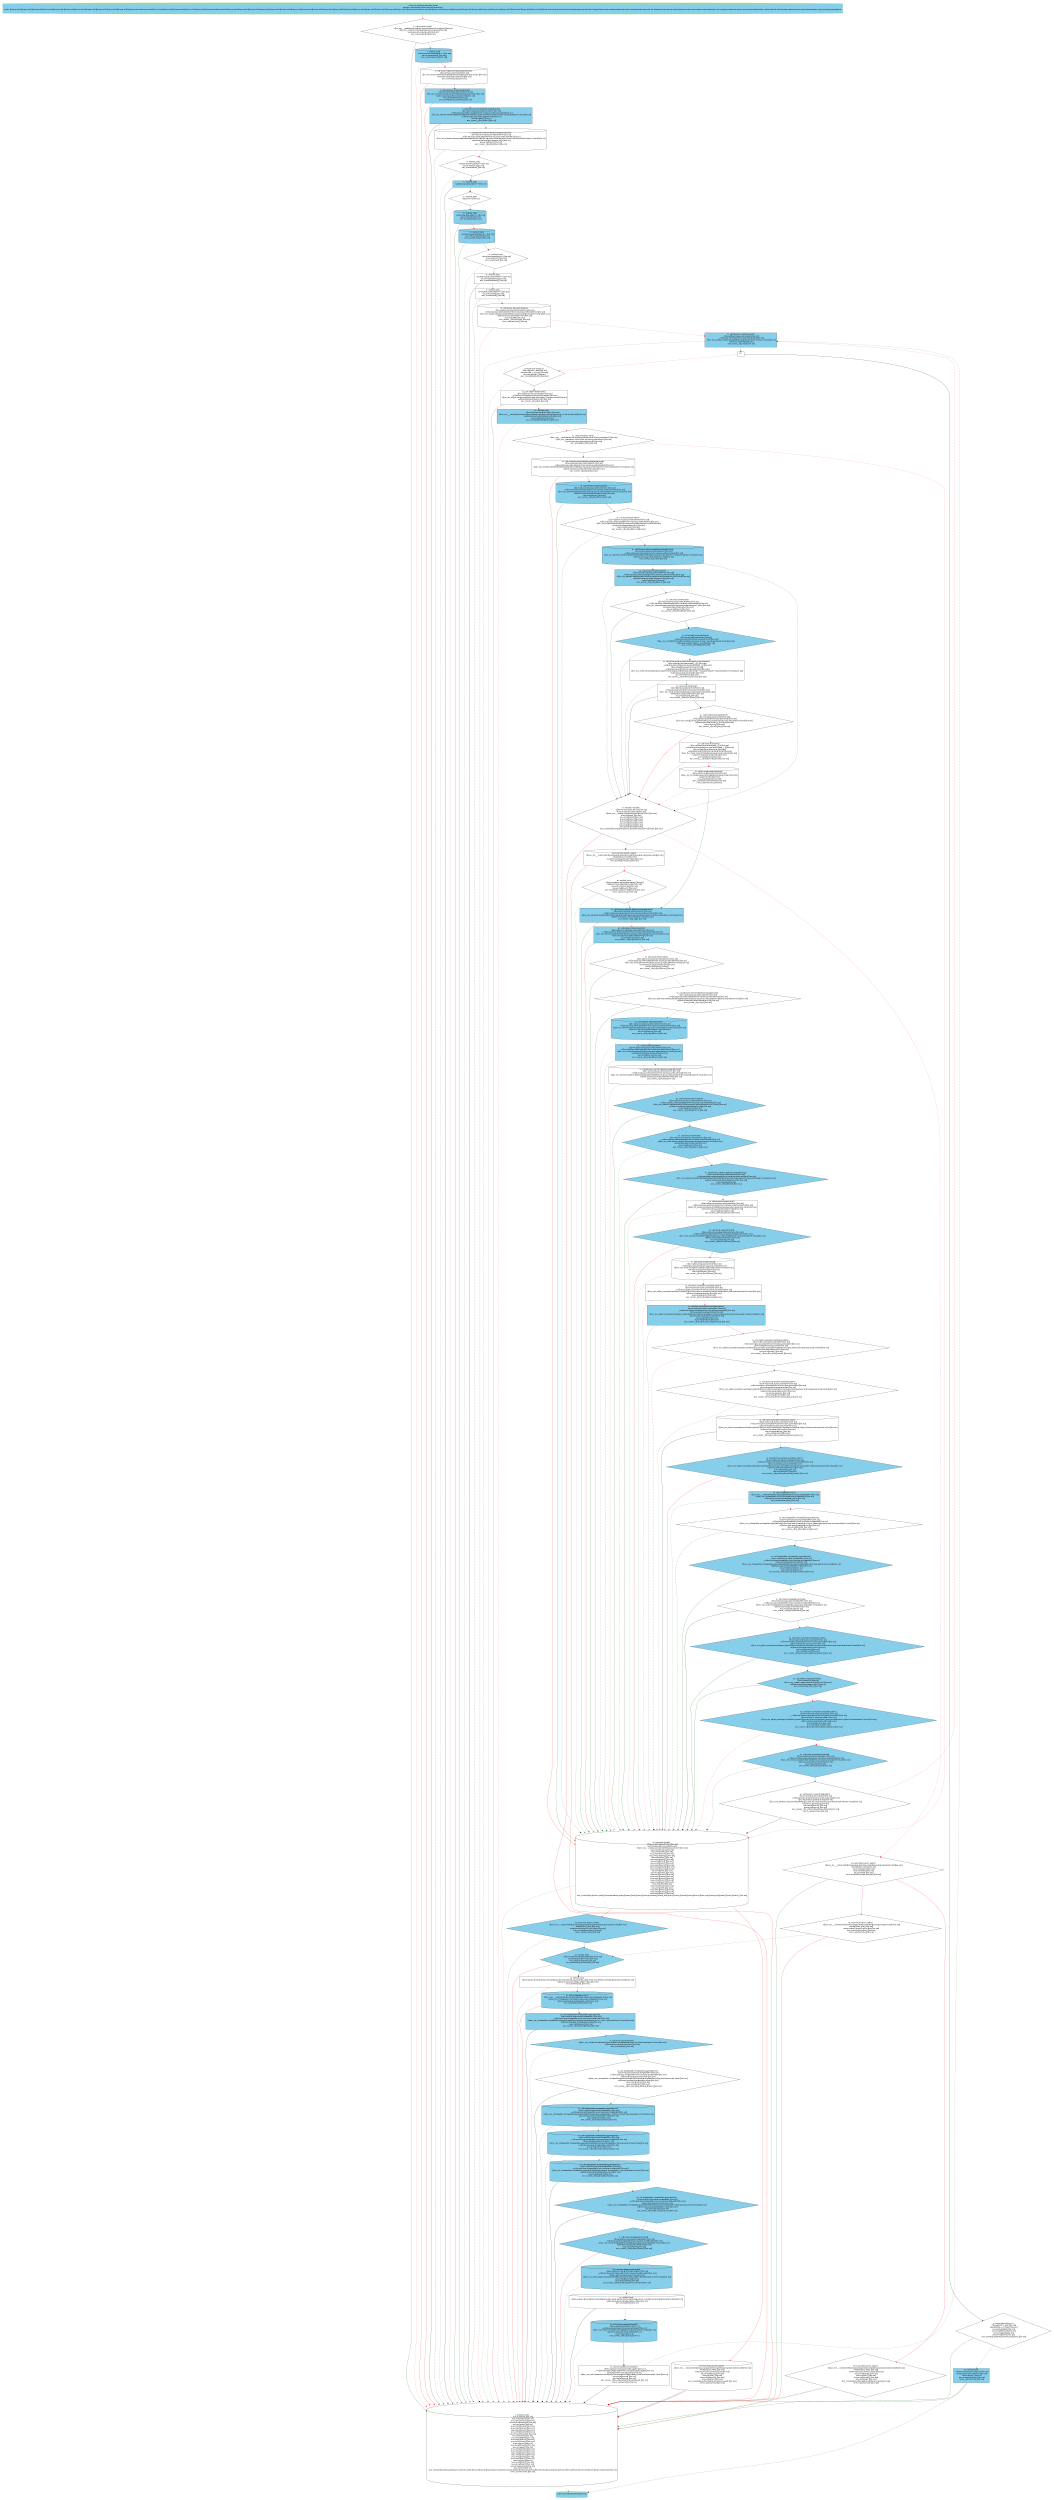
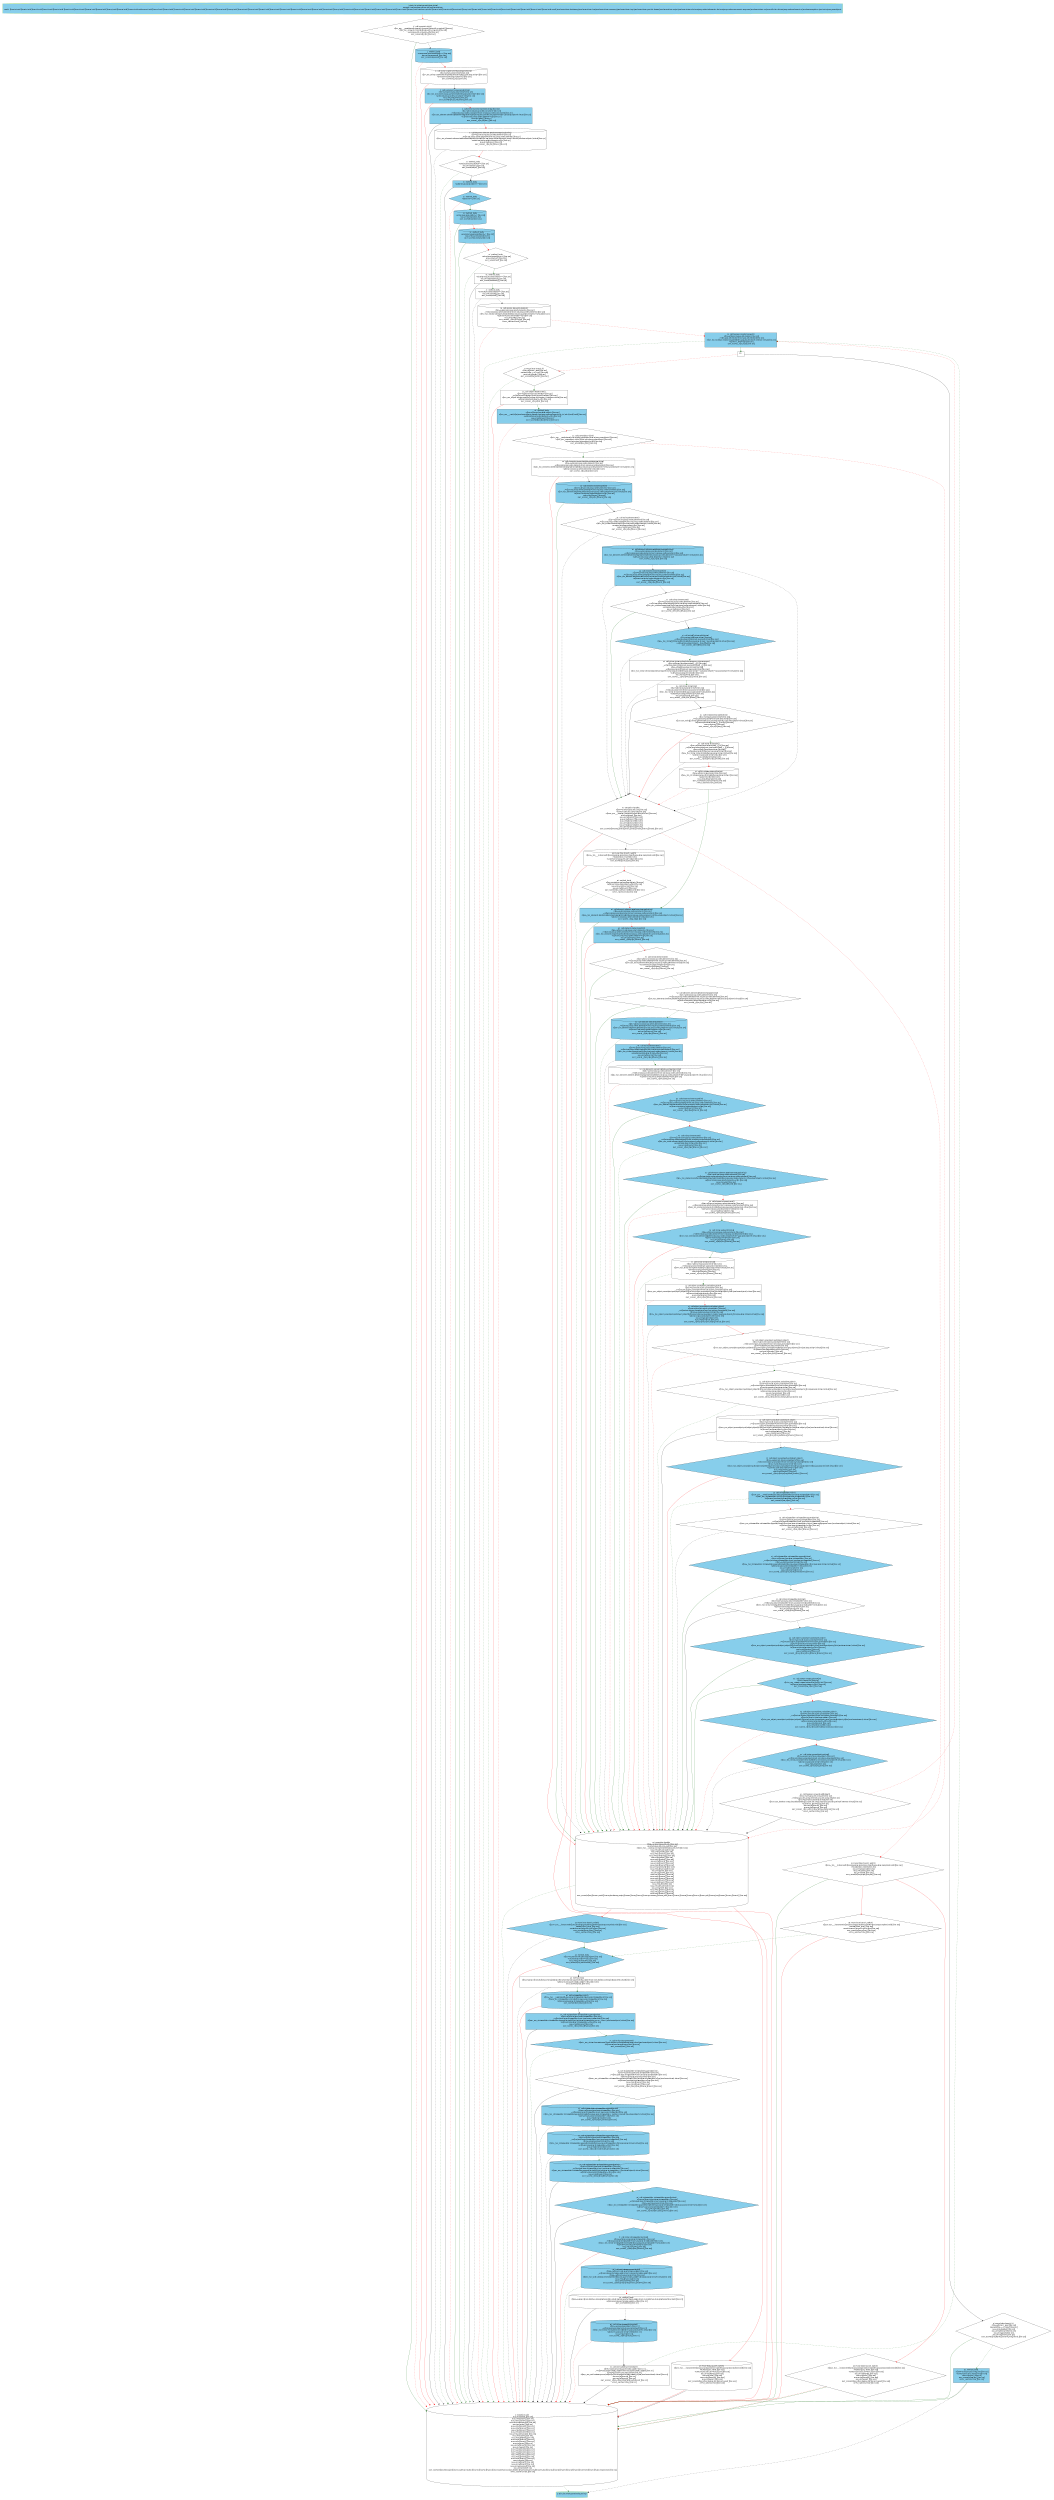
node "12:  method_body *&year:int=-1 [line 275]": fillcolor white -> skyblue
